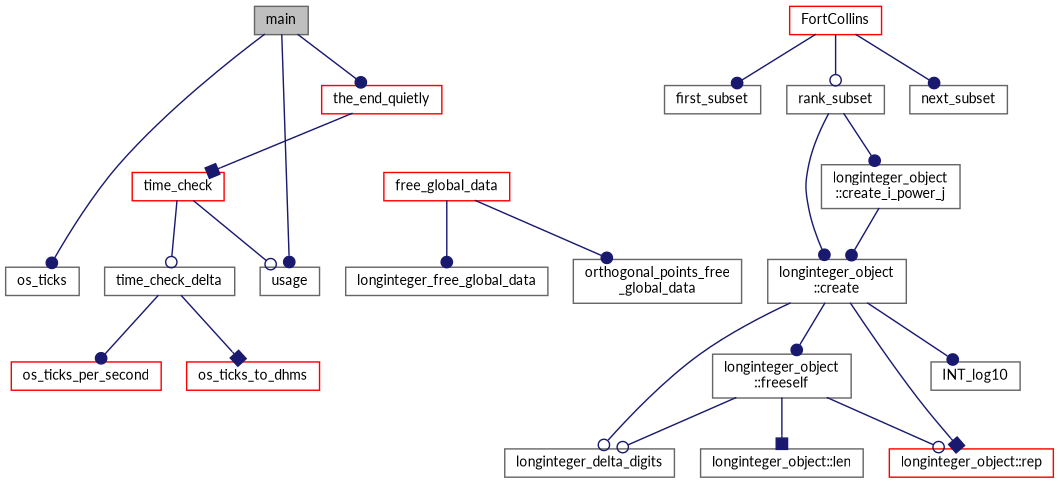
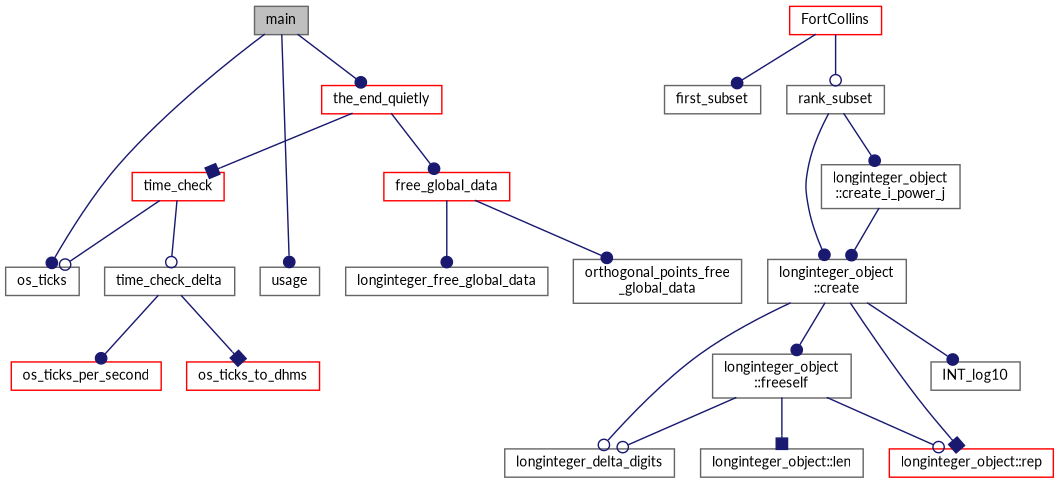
node "next_subset": removed
edge "the_end_quietly" -> "free_global_data": added
edge "time_check" -> "usage": now "time_check" -> "os_ticks"
